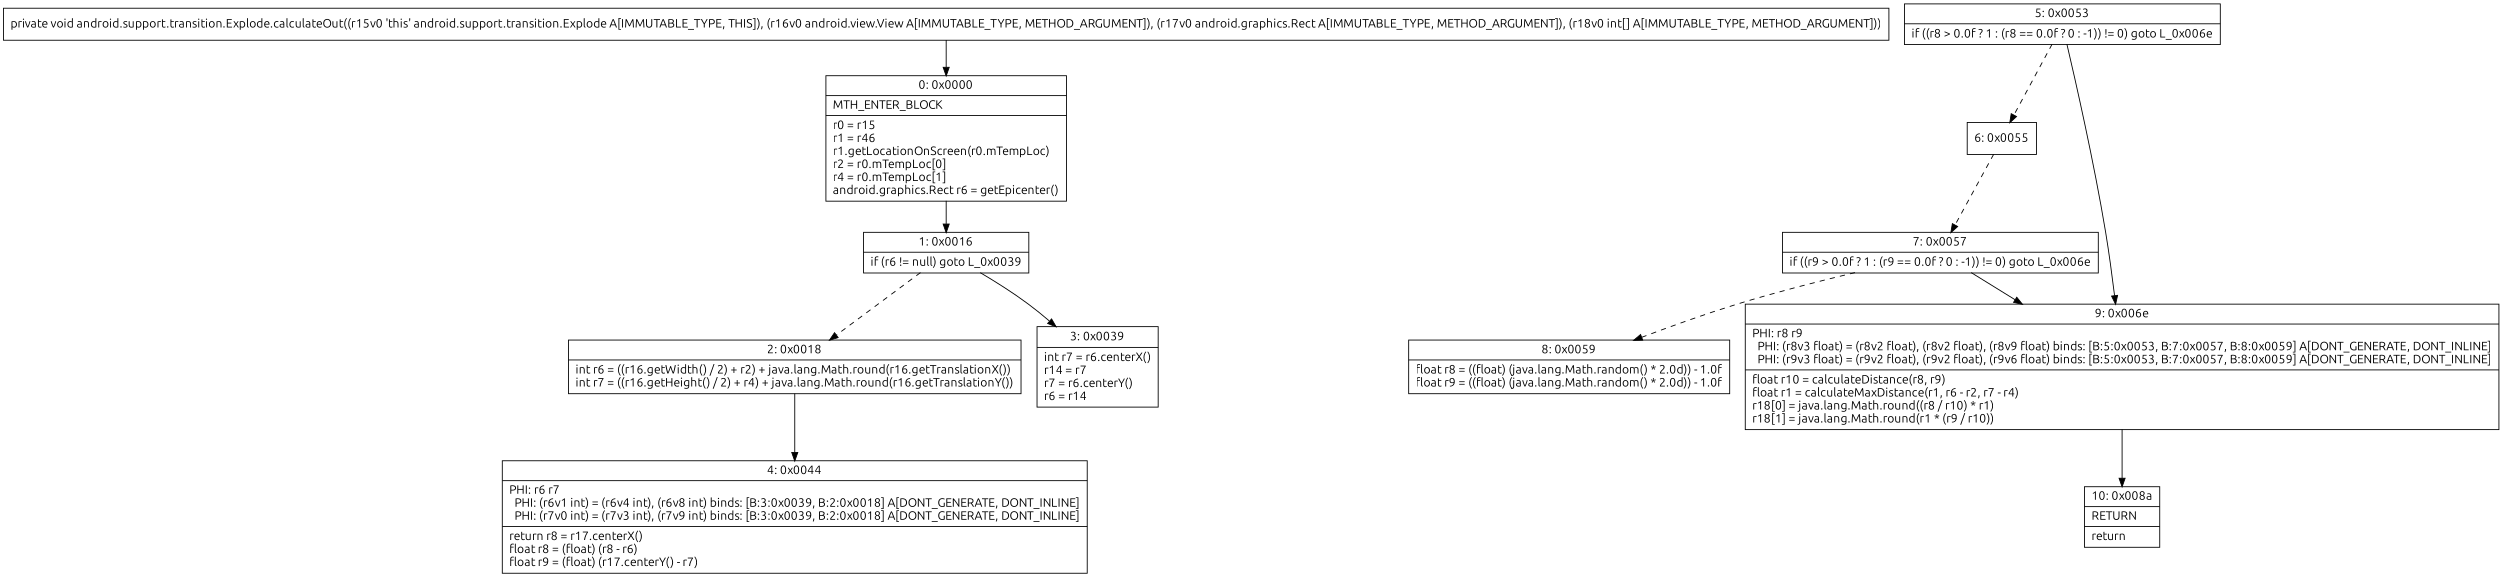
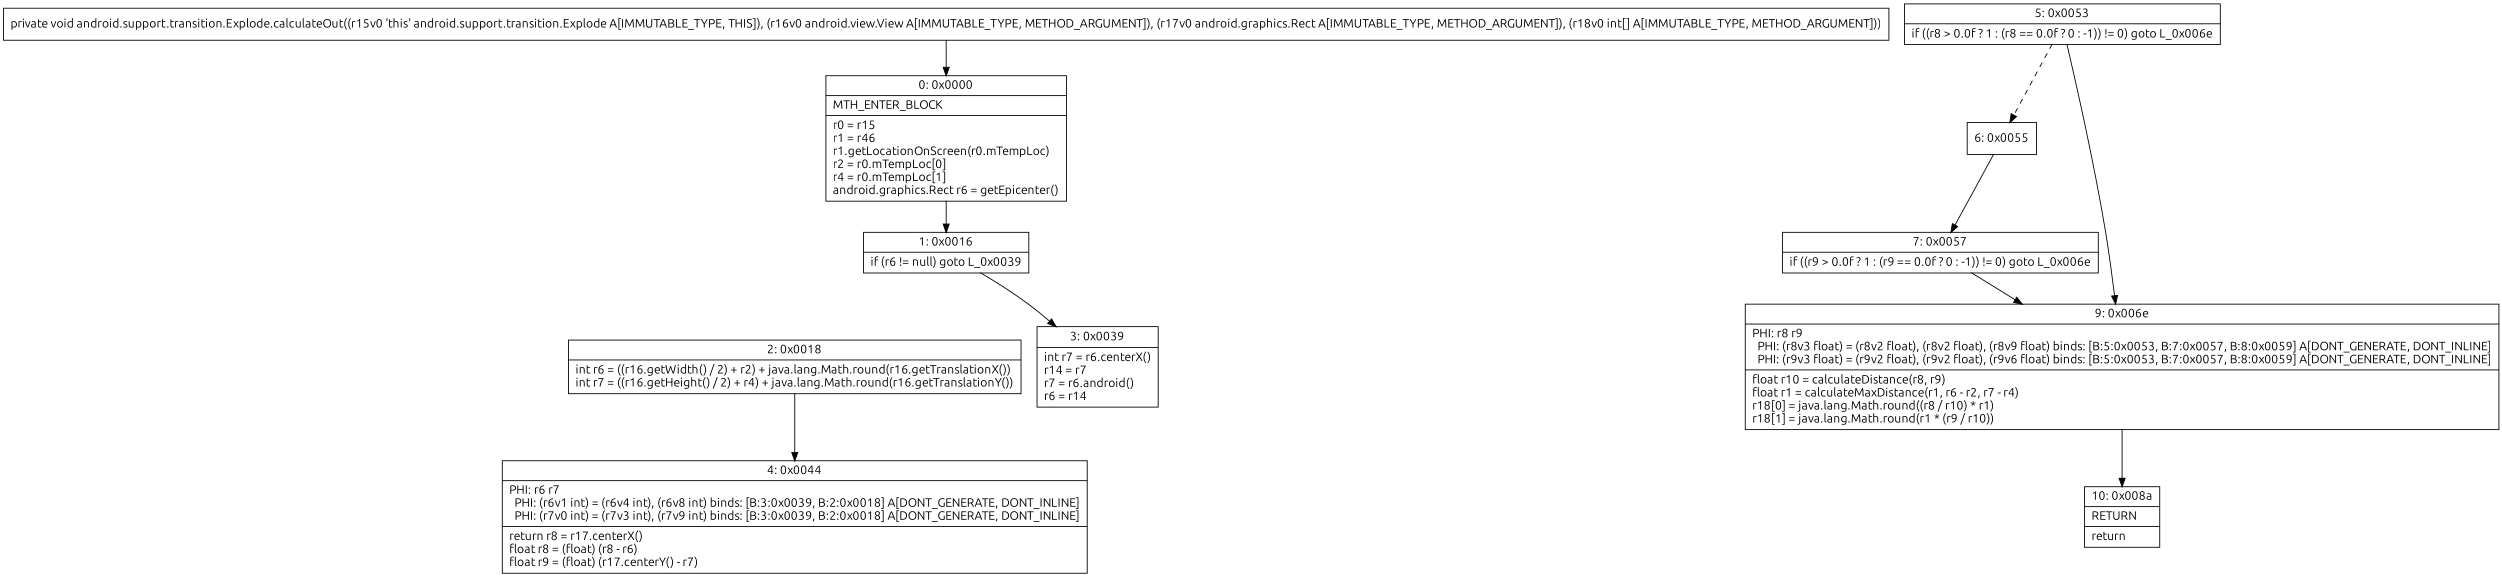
edge "6: 0x0055" -> "7: 0x0057": style dashed -> solid
edge "1: 0x0016" -> "2: 0x0018": removed
node "8: 0x0059": removed
node "3: 0x0039": text "r7 = r6.centerY()" -> "r7 = r6.android()"
